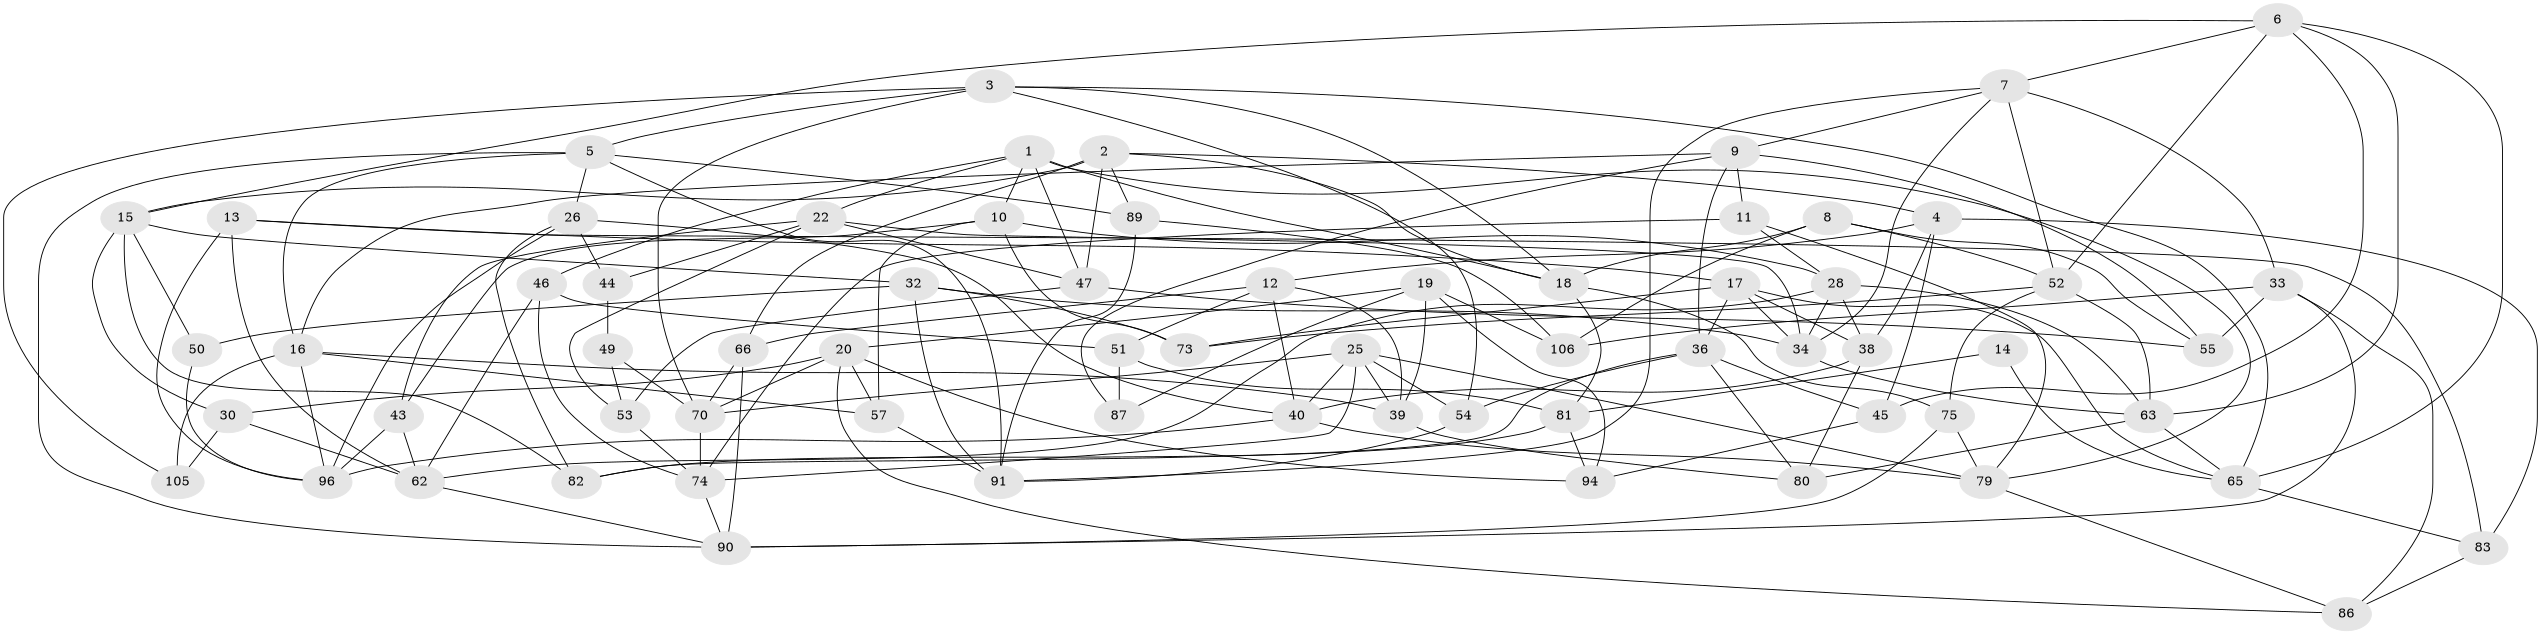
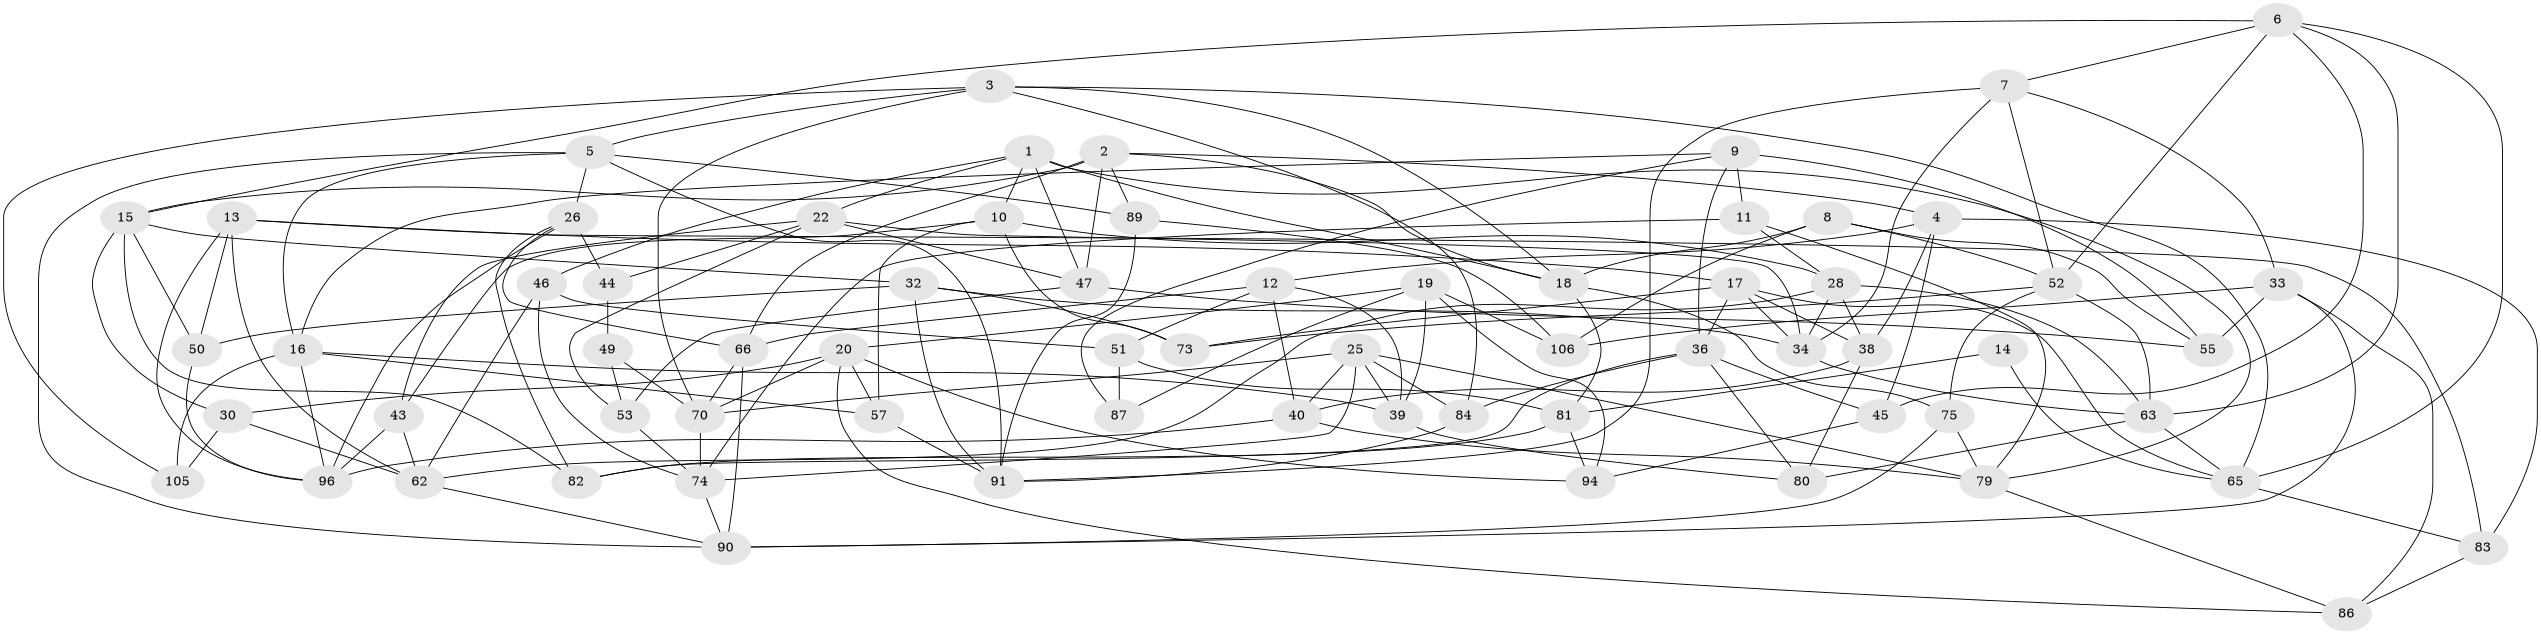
edge "7" -- "9": removed
edge "26" -- "40": now "26" -- "66"
edge "13" -- "50": added
node "54": label "54" -> "84"
